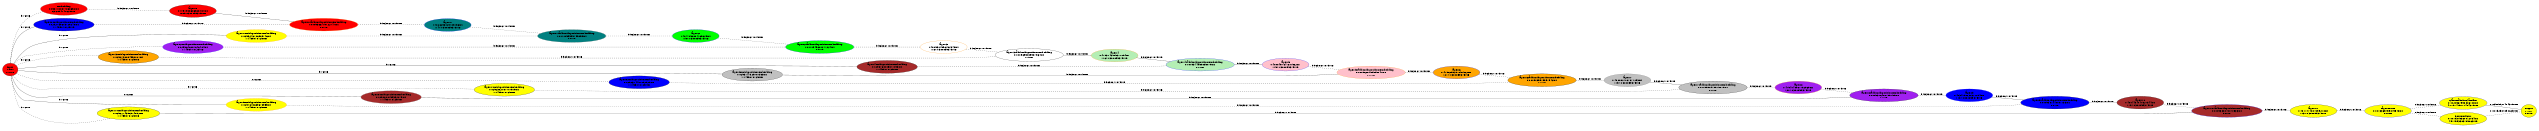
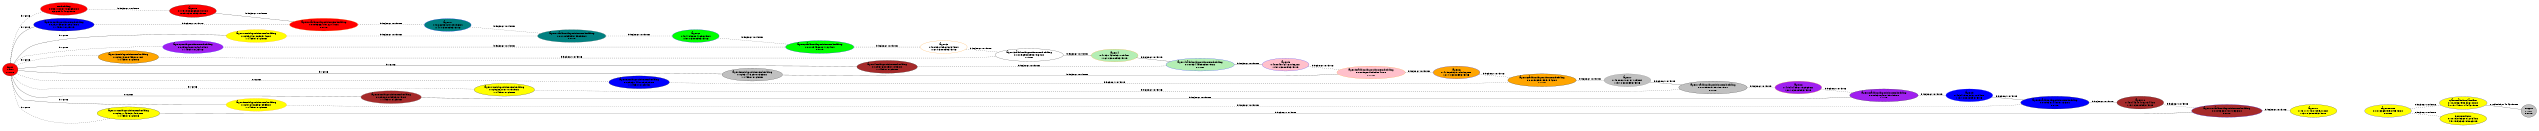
edge "layer_11 0.4811474304099218ms 1137.0380859375MB" -- "Layer_Norm 0.0013365759849548ms 0.0MB": removed, label "9.9638671875MB"
node "output 0.0ms 0.0MB": fillcolor yellow -> gray
edge "output 0.0ms 0.0MB" -- "Box_Predictor 0.0019375360012054ms 4.517593383789063MB": removed, label "0.00152587890625MB"
